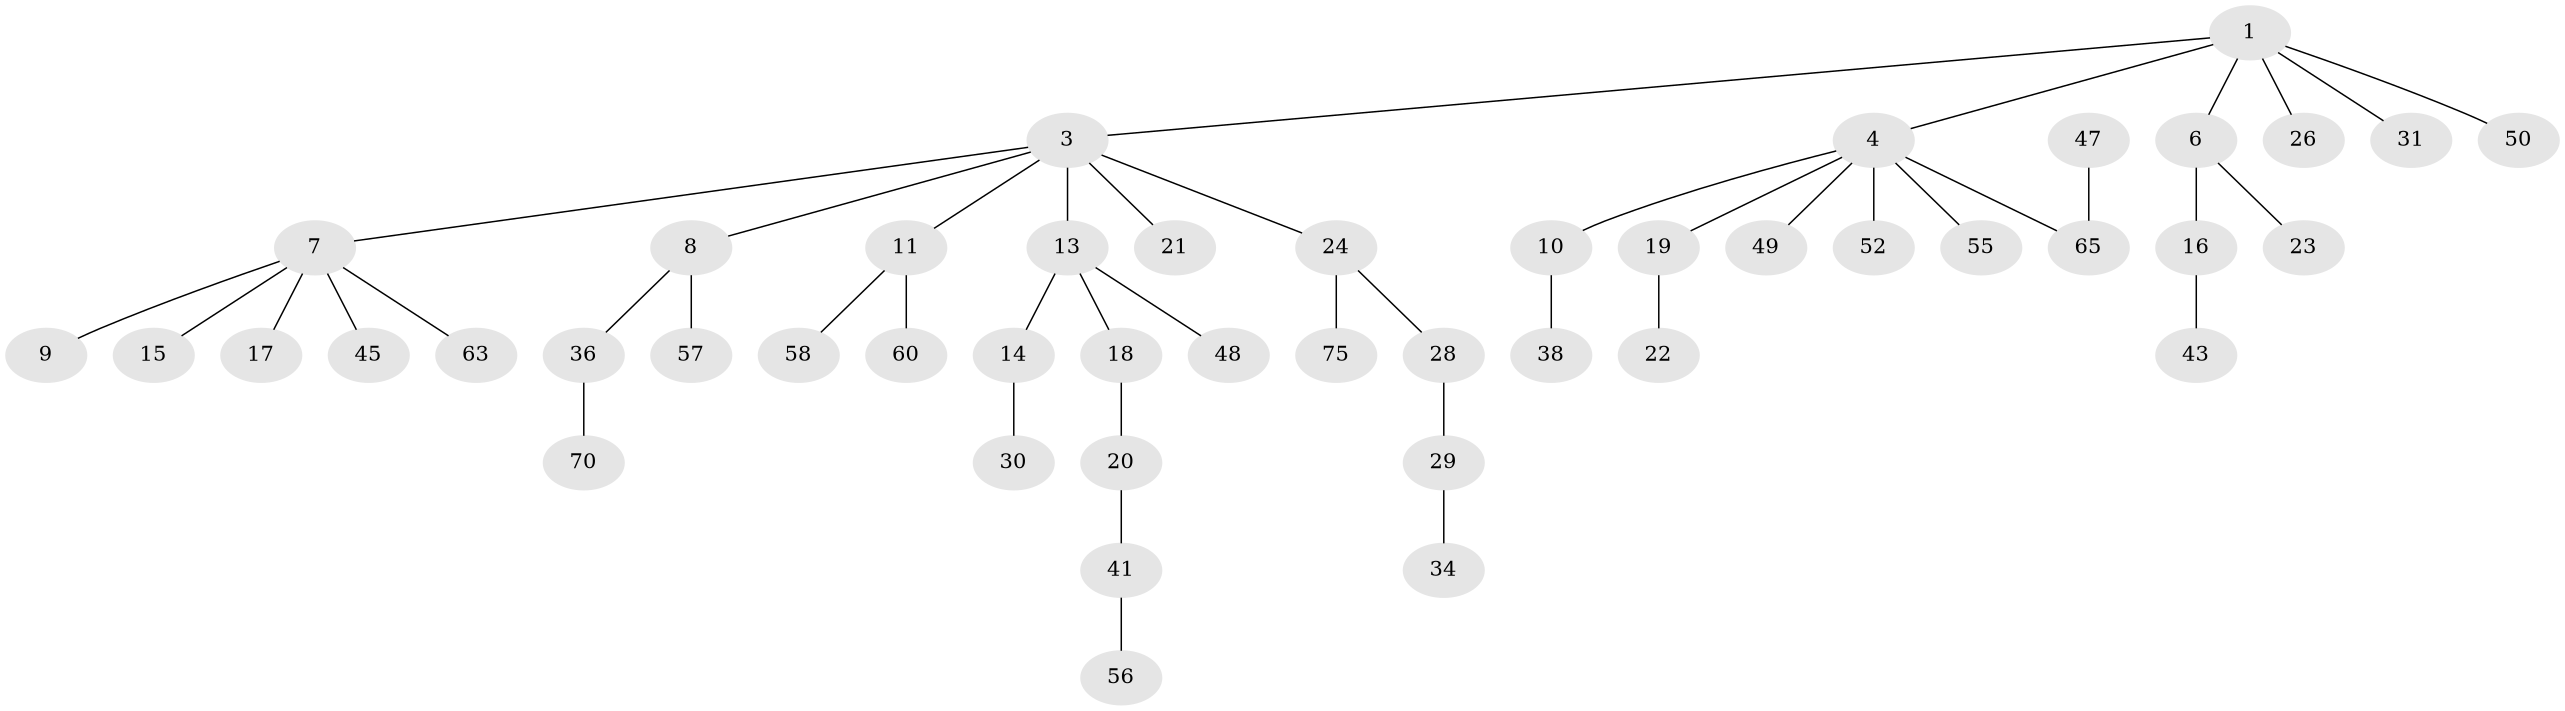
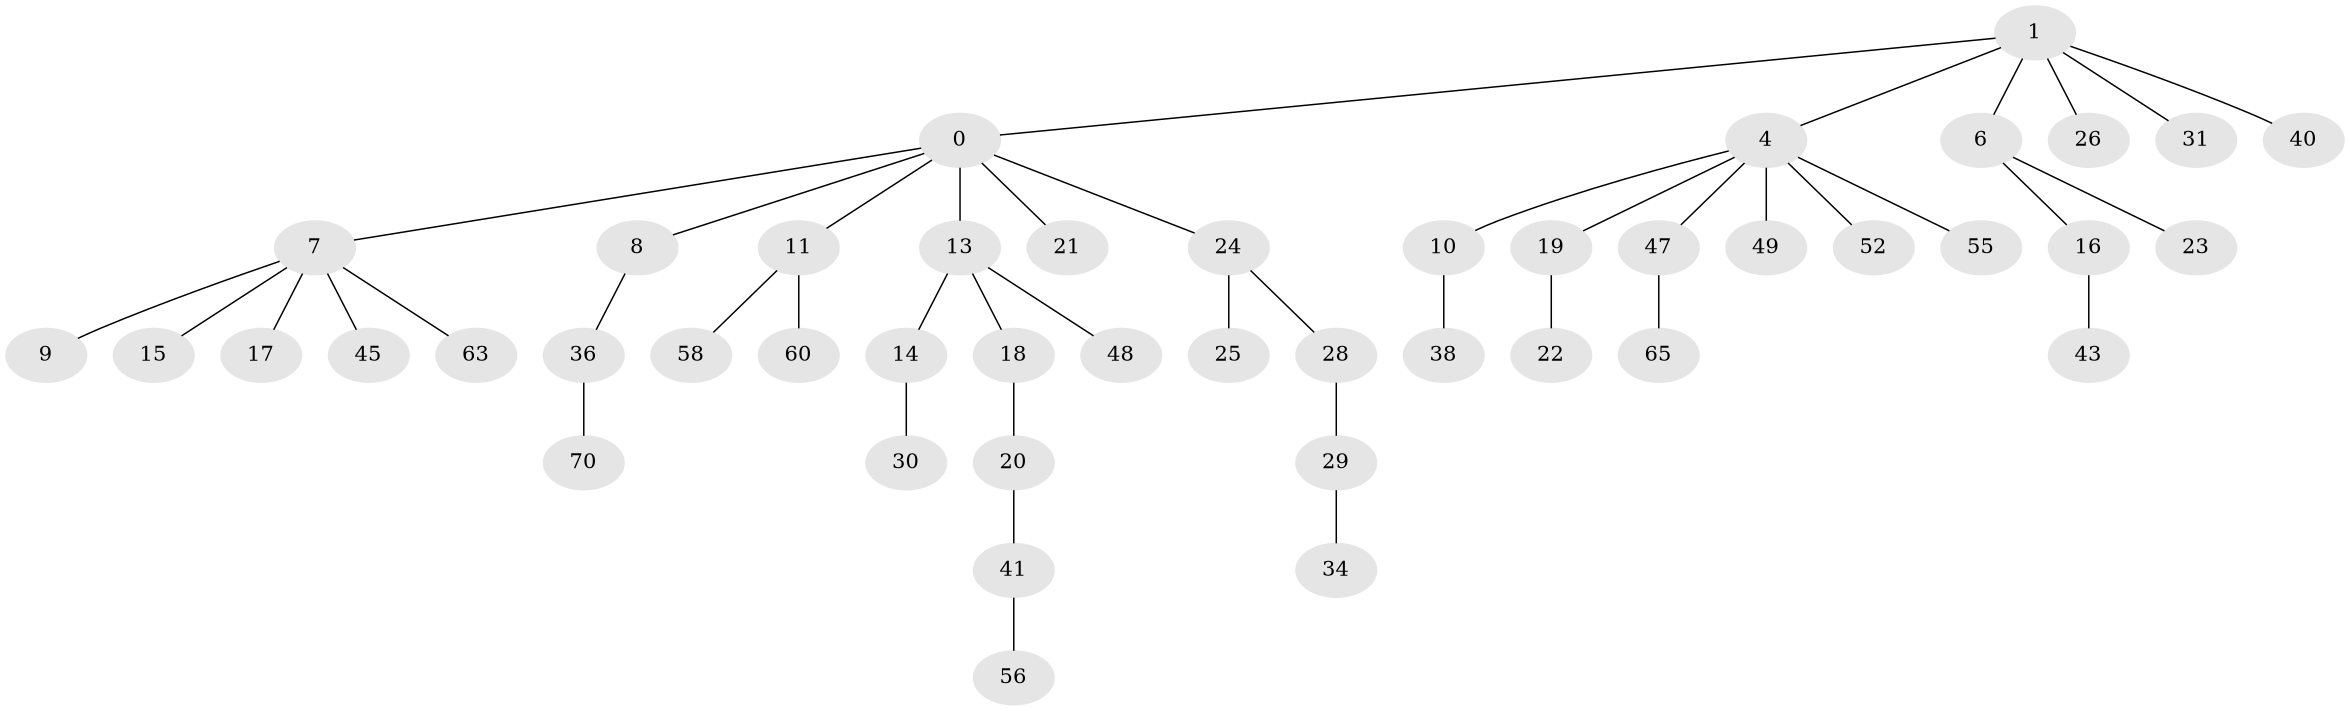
node "3": label "3" -> "0"
node "50": label "50" -> "40"
edge "4" -- "65": now "4" -- "47"
node "57": removed
node "75": label "75" -> "25"
